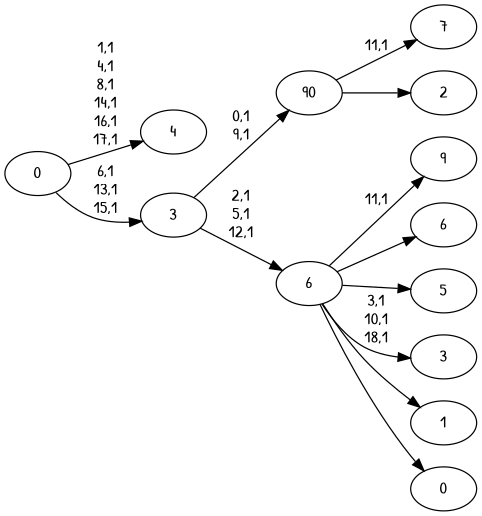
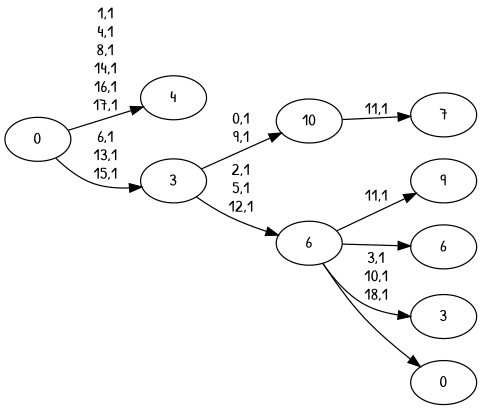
node "90": label "90" -> "10"
node "2": removed
node "5": removed
node "1": removed
